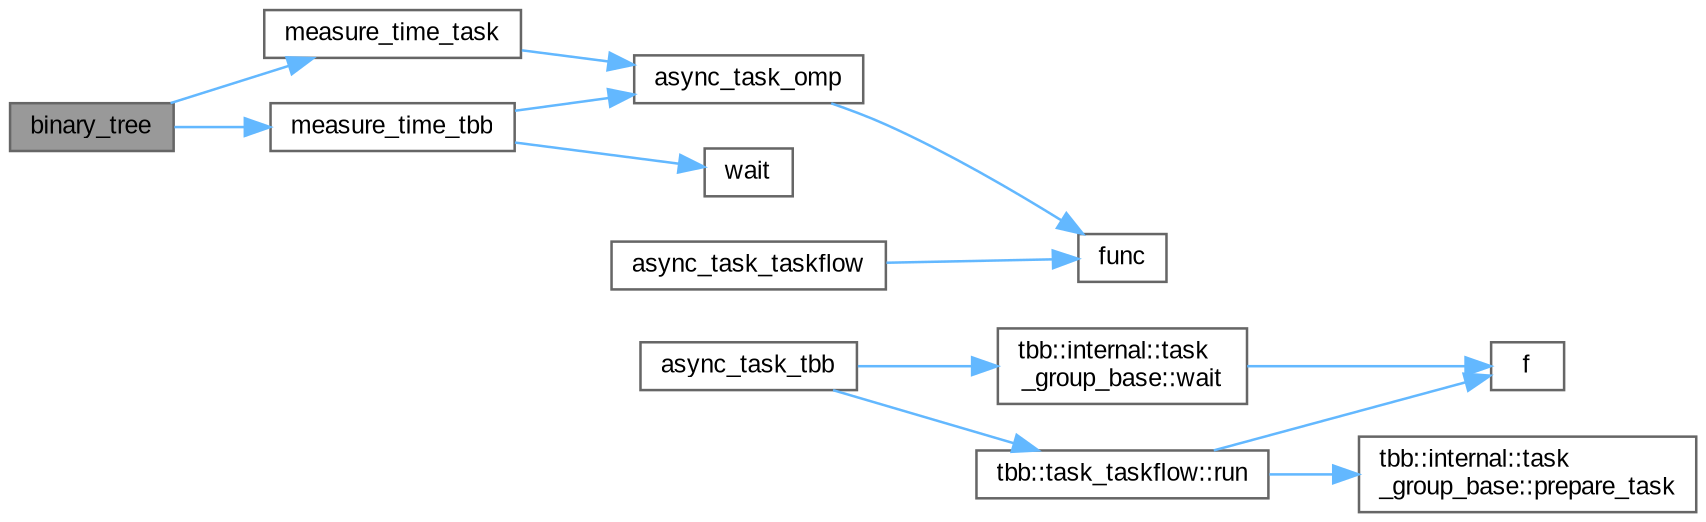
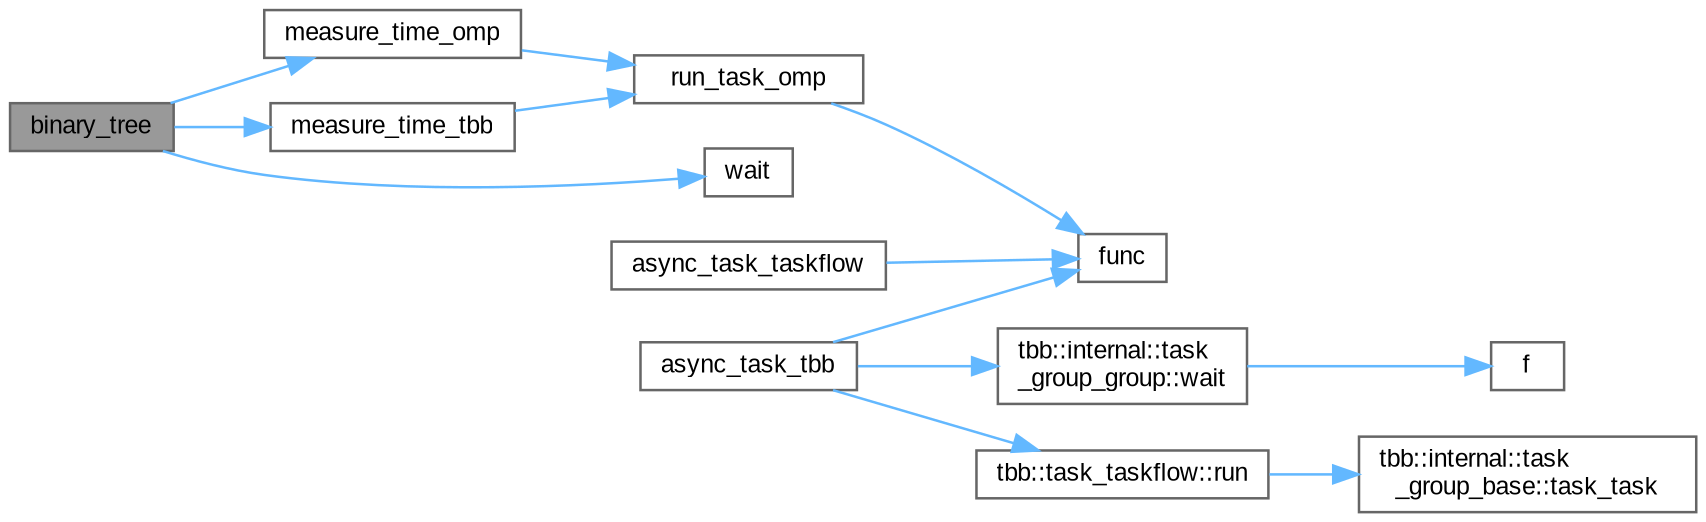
node "measure_time_task": label "measure_time_task" -> "measure_time_omp"
node "async_task_omp": label "async_task_omp" -> "run_task_omp"
edge "measure_time_tbb" -> "wait": now "binary_tree" -> "wait"
edge "async_task_tbb" -> "func": added
node "tbb::internal::task _group_base::wait": label "tbb::internal::task _group_base::wait" -> "tbb::internal::task _group_group::wait"
edge "tbb::task_taskflow::run" -> "f": removed
node "tbb::internal::task _group_base::prepare_task": label "tbb::internal::task _group_base::prepare_task" -> "tbb::internal::task _group_base::task_task"
